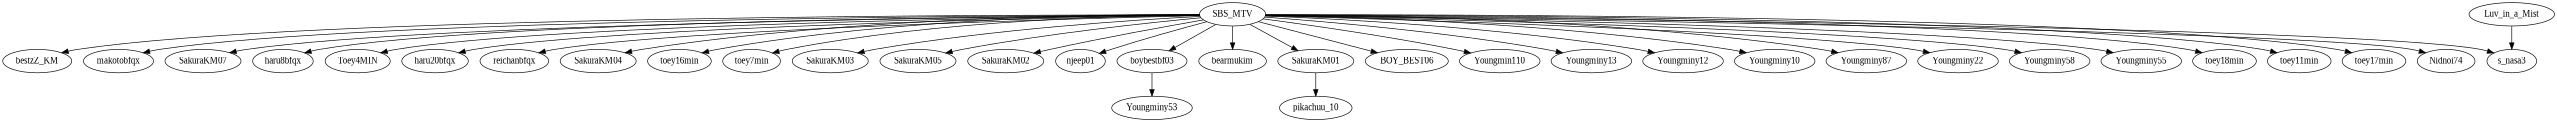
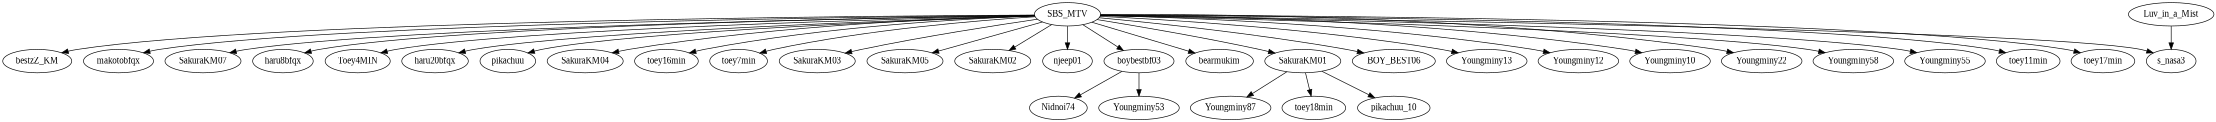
edge "SBS_MTV" -> "toey18min": now "SakuraKM01" -> "toey18min"
edge "SBS_MTV" -> "Youngminy87": now "SakuraKM01" -> "Youngminy87"
edge "SBS_MTV" -> "Nidnoi74": now "boybestbf03" -> "Nidnoi74"
node "reichanbfqx": label "reichanbfqx" -> "pikachuu"
node "Youngmin110": removed
